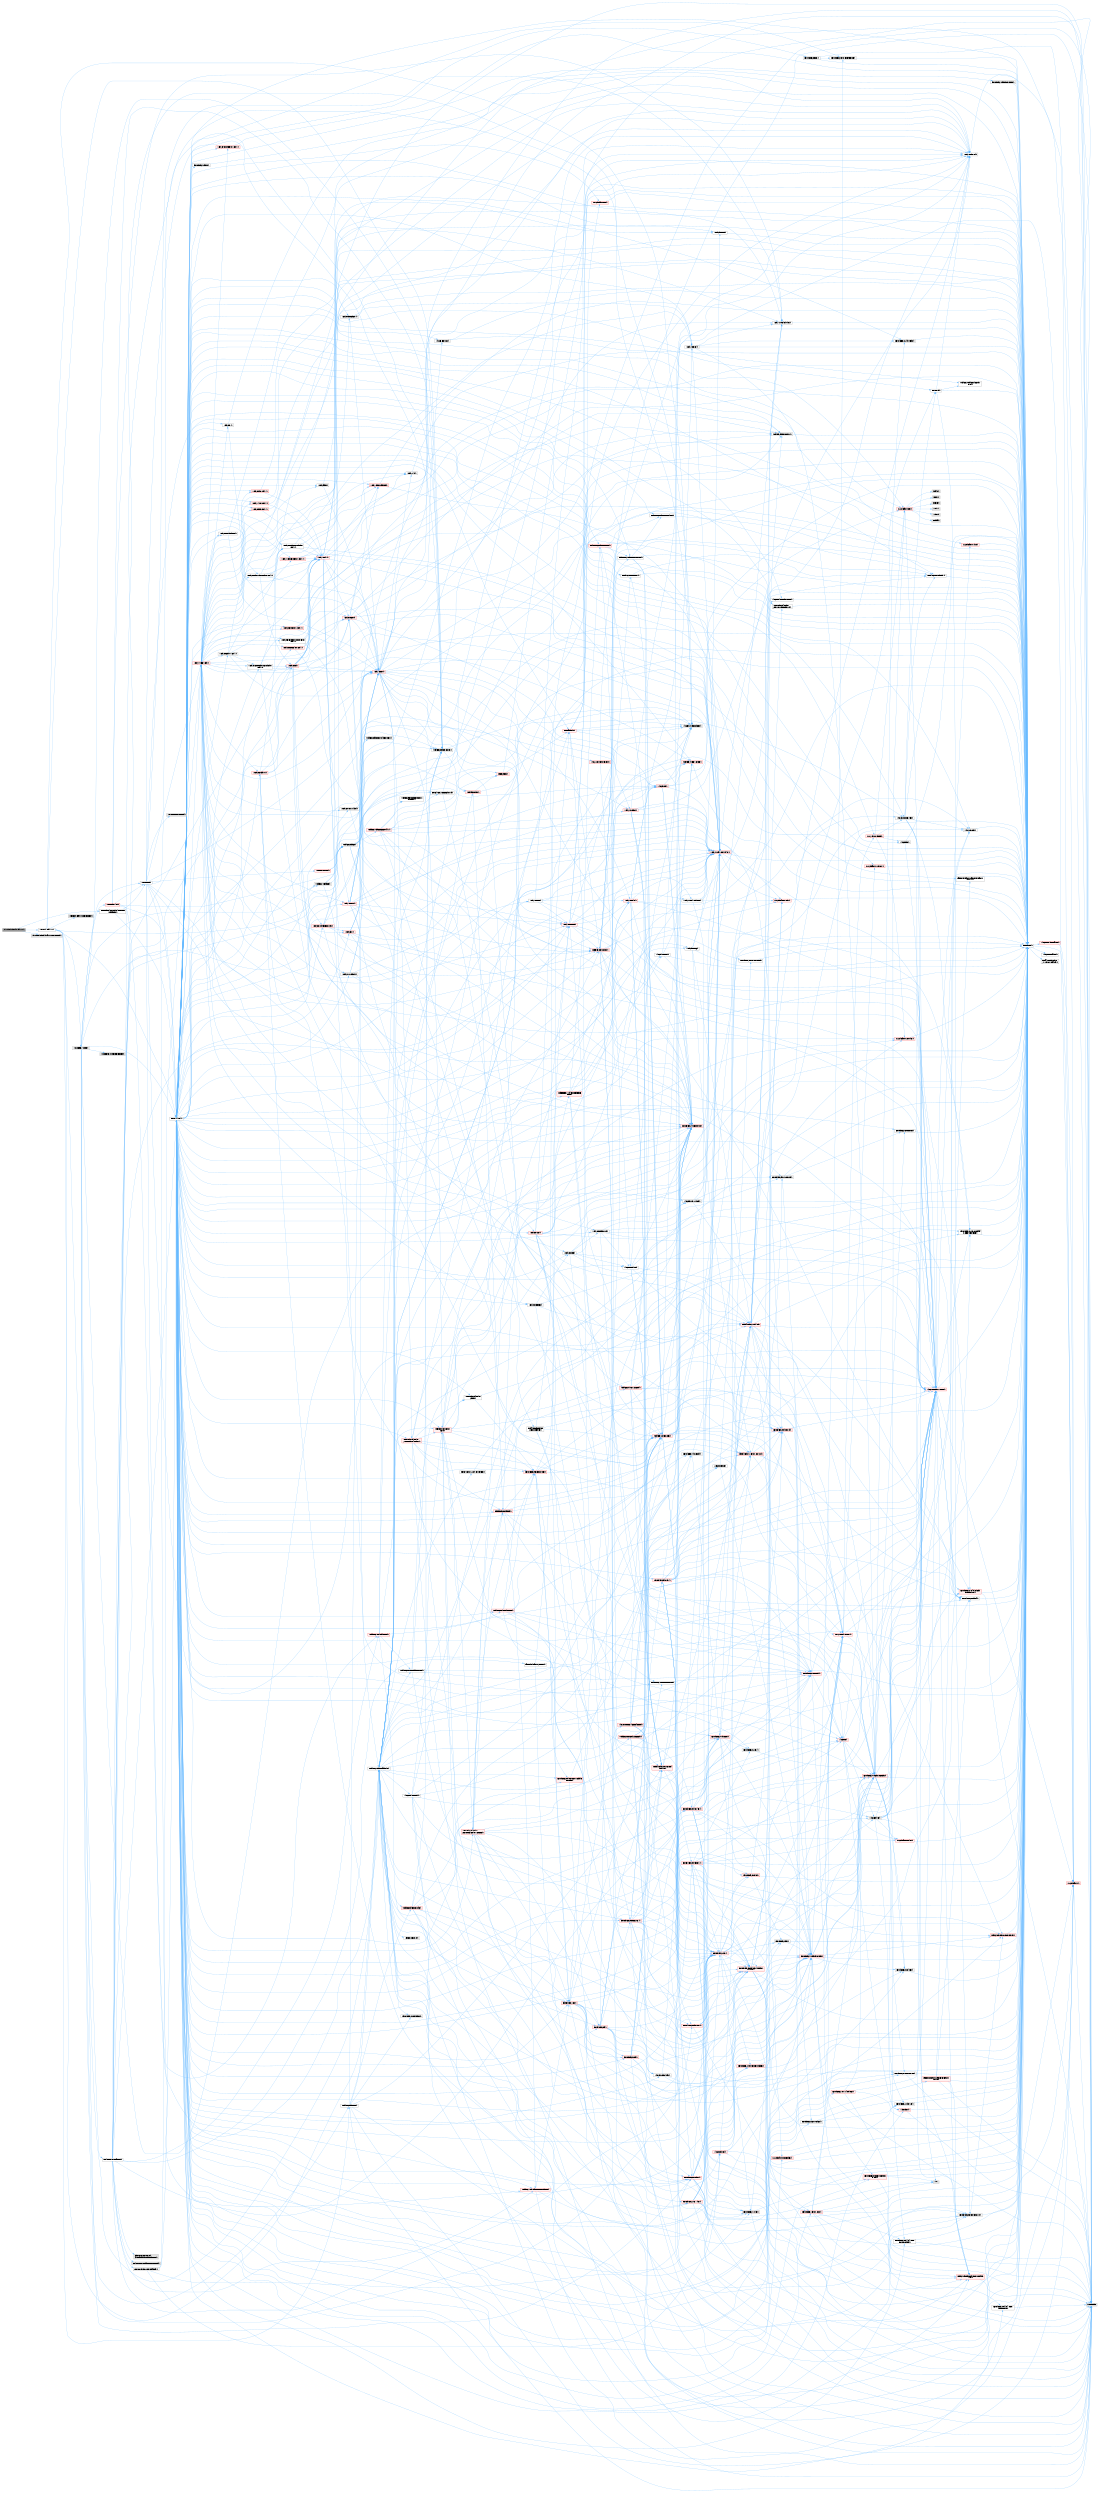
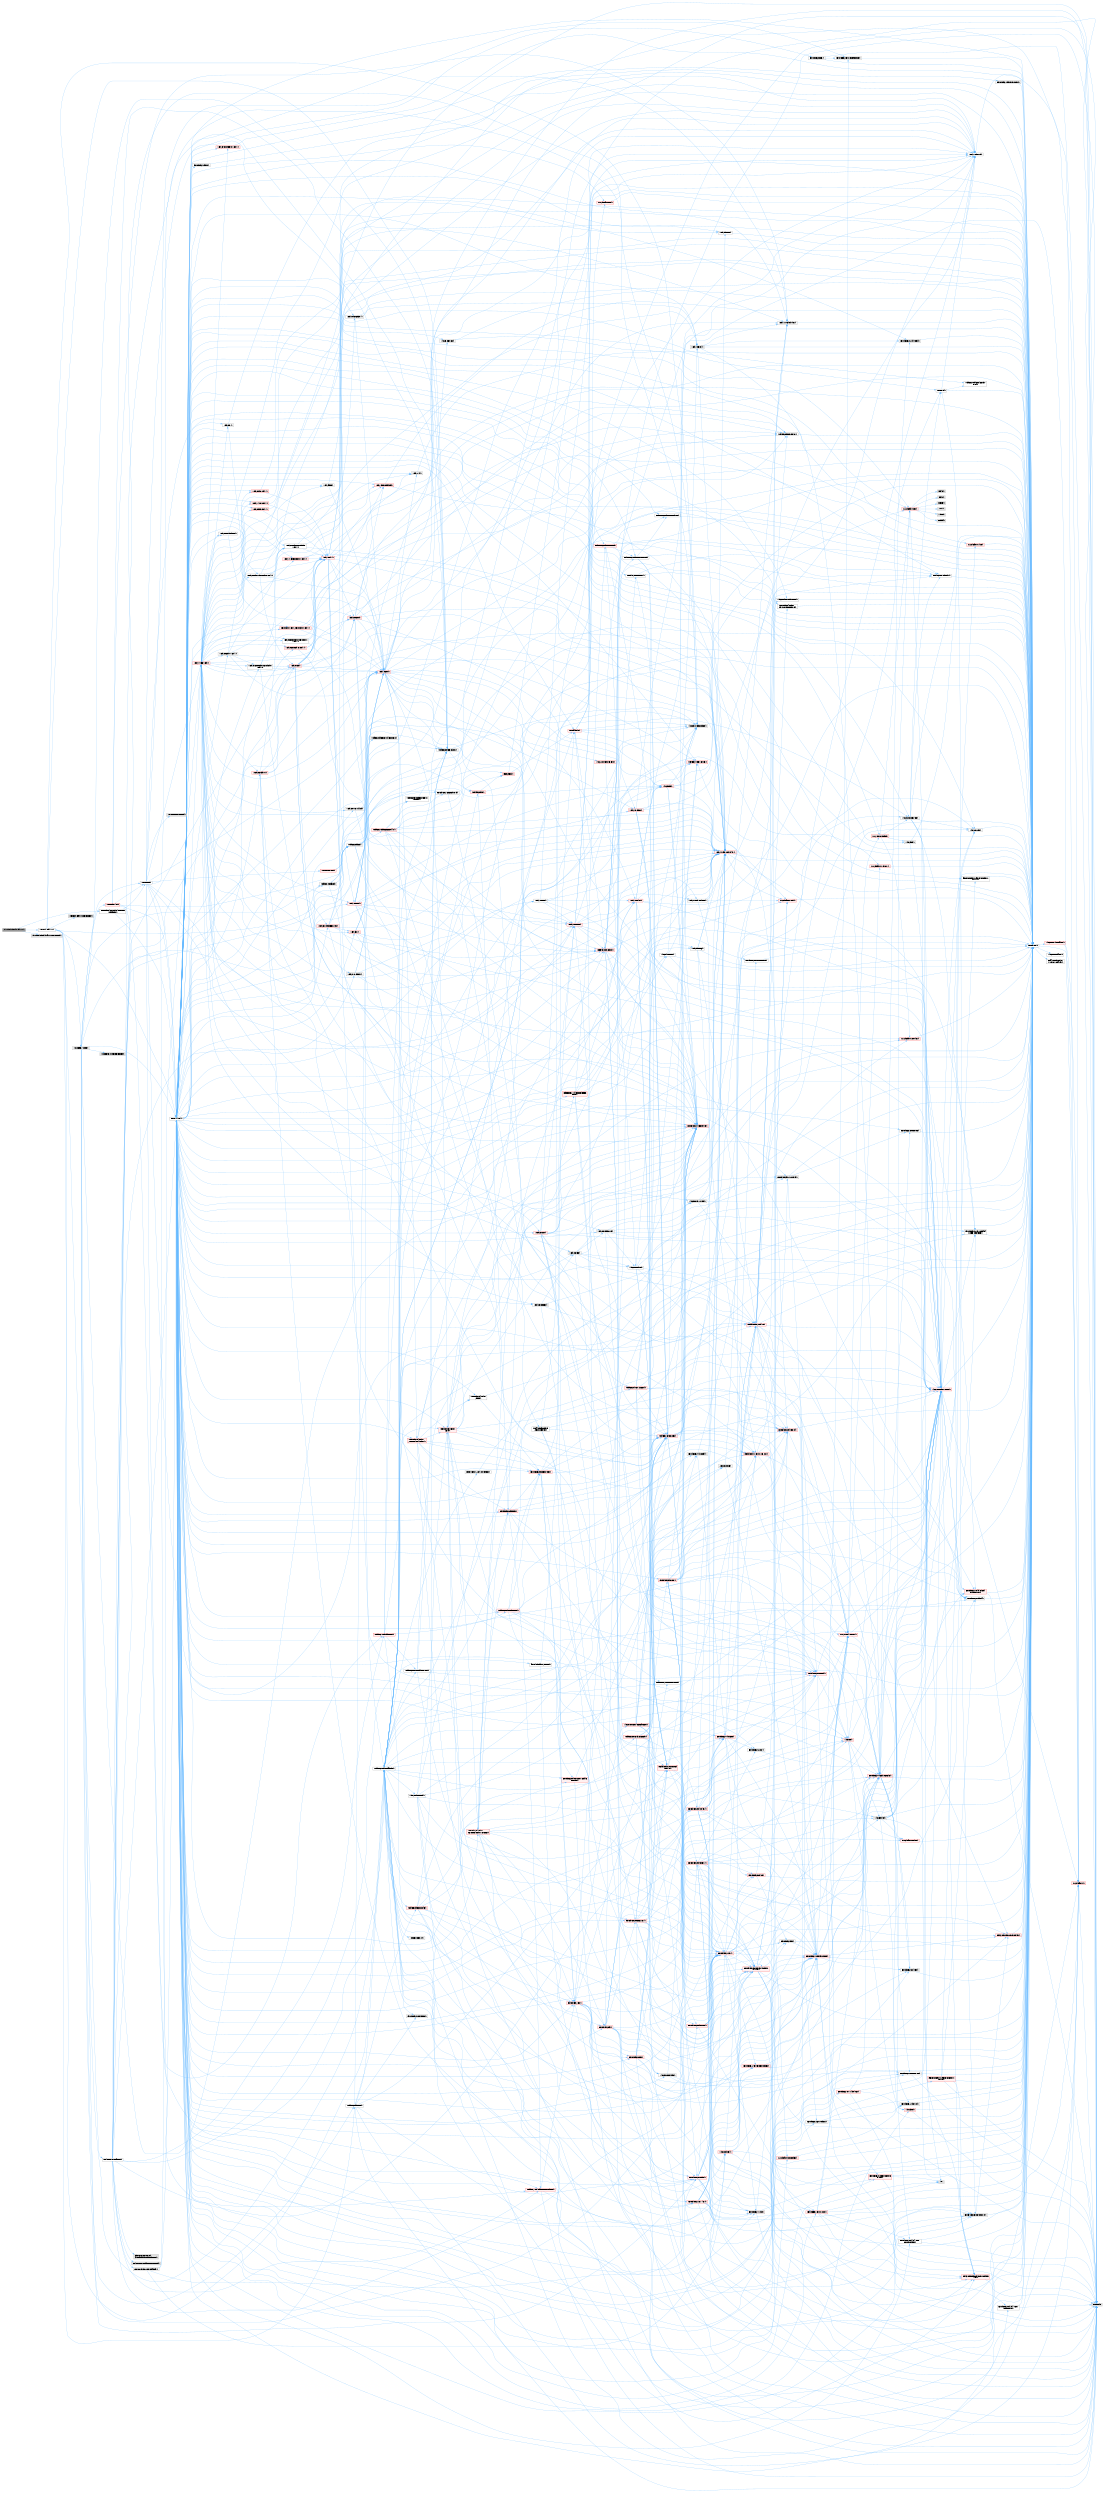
node "Math/TranslationMatrix.h": label "Math/TranslationMatrix.h" -> "TranslationMatrix/TranslationMatrix.h"
